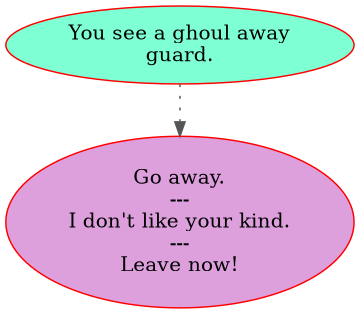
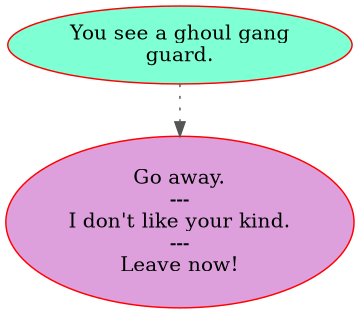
node "You see a ghoul away guard.": label "You see a ghoul away guard." -> "You see a ghoul gang guard."
